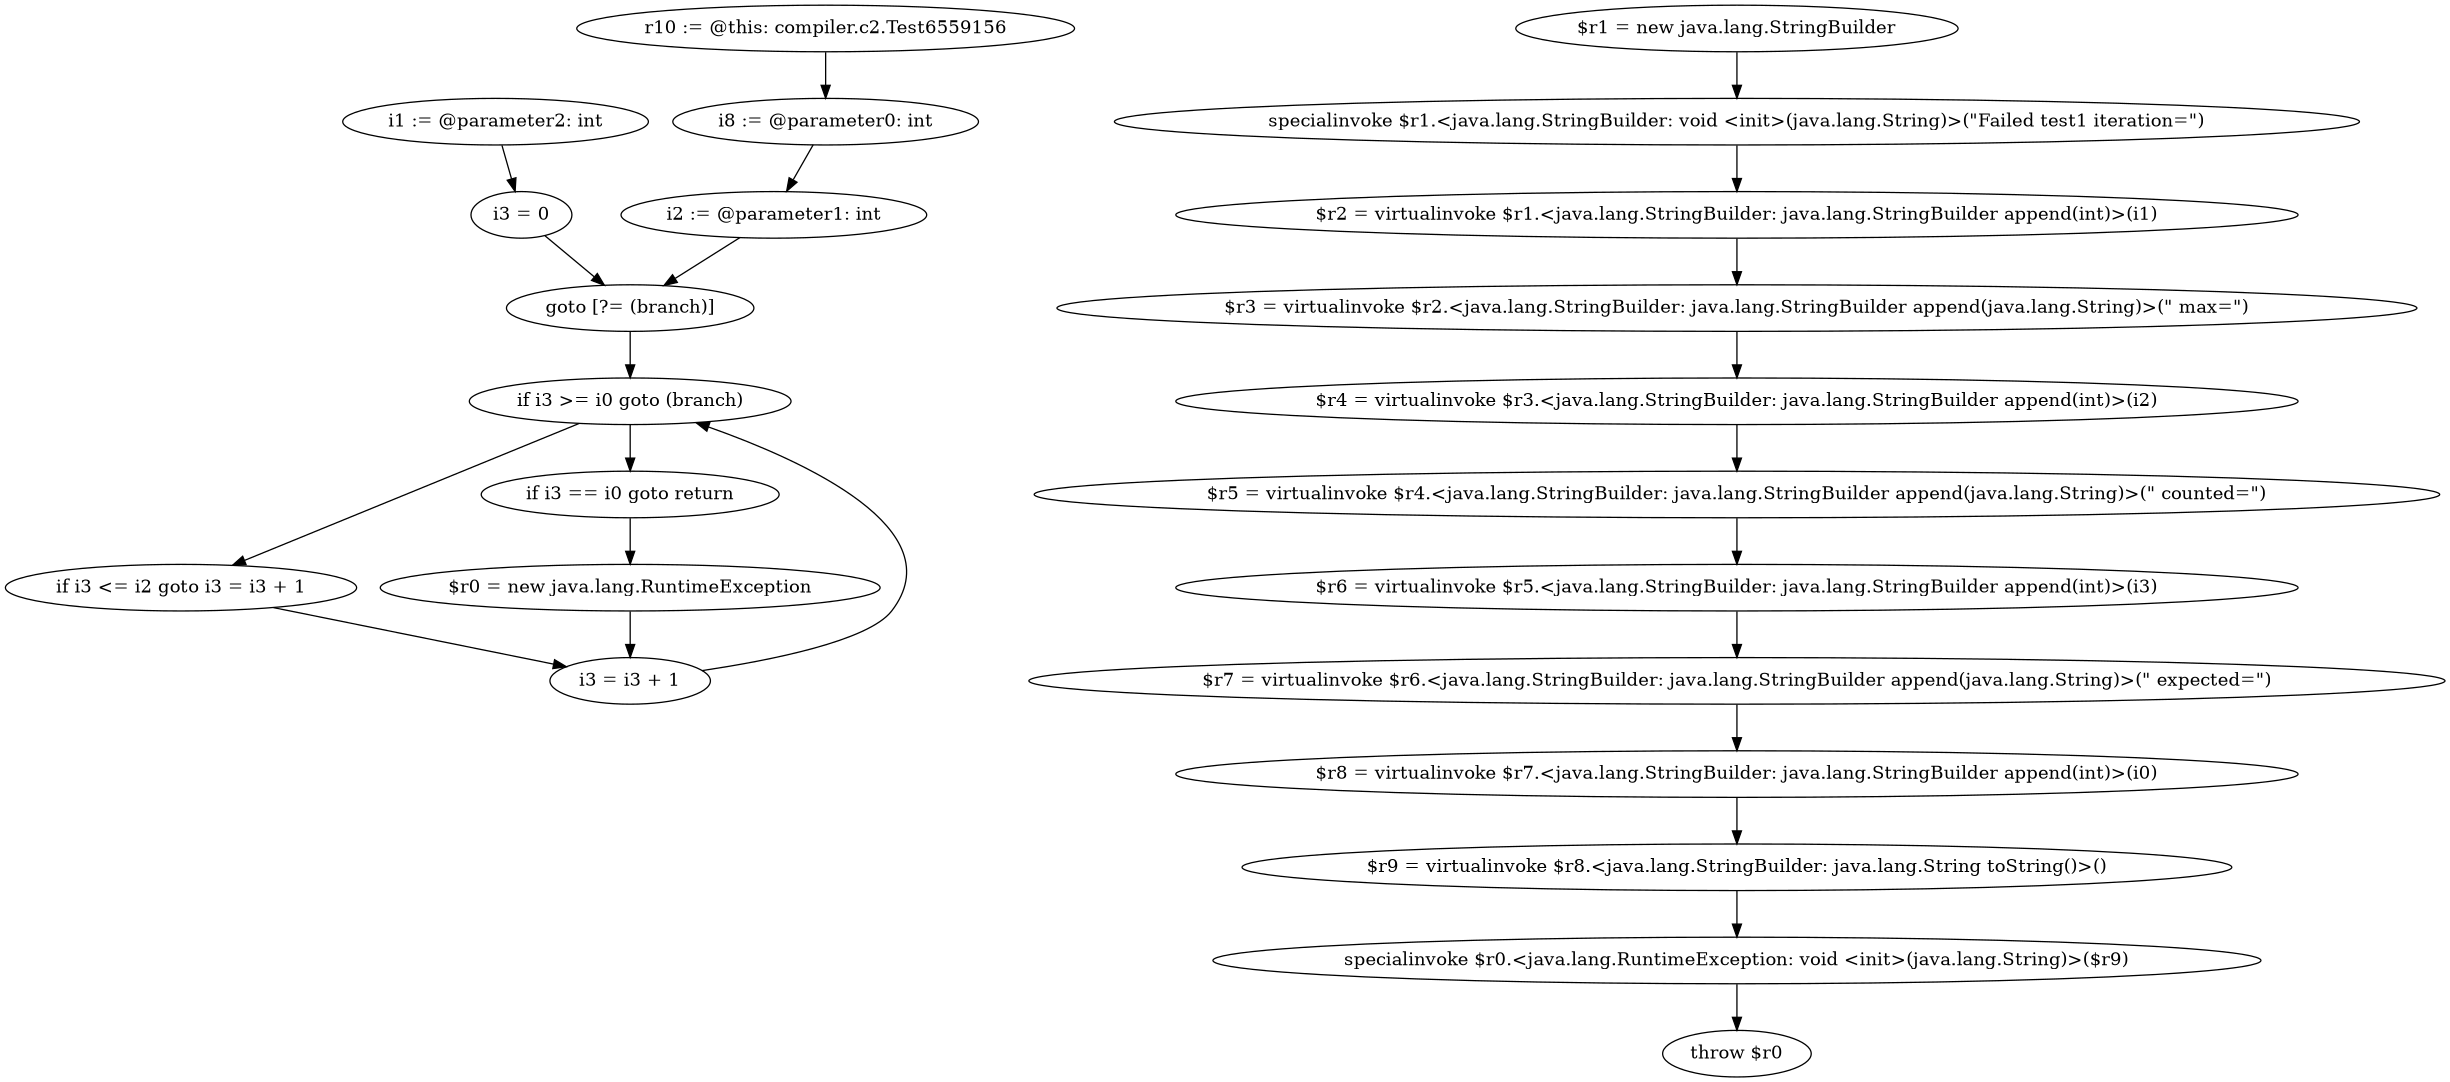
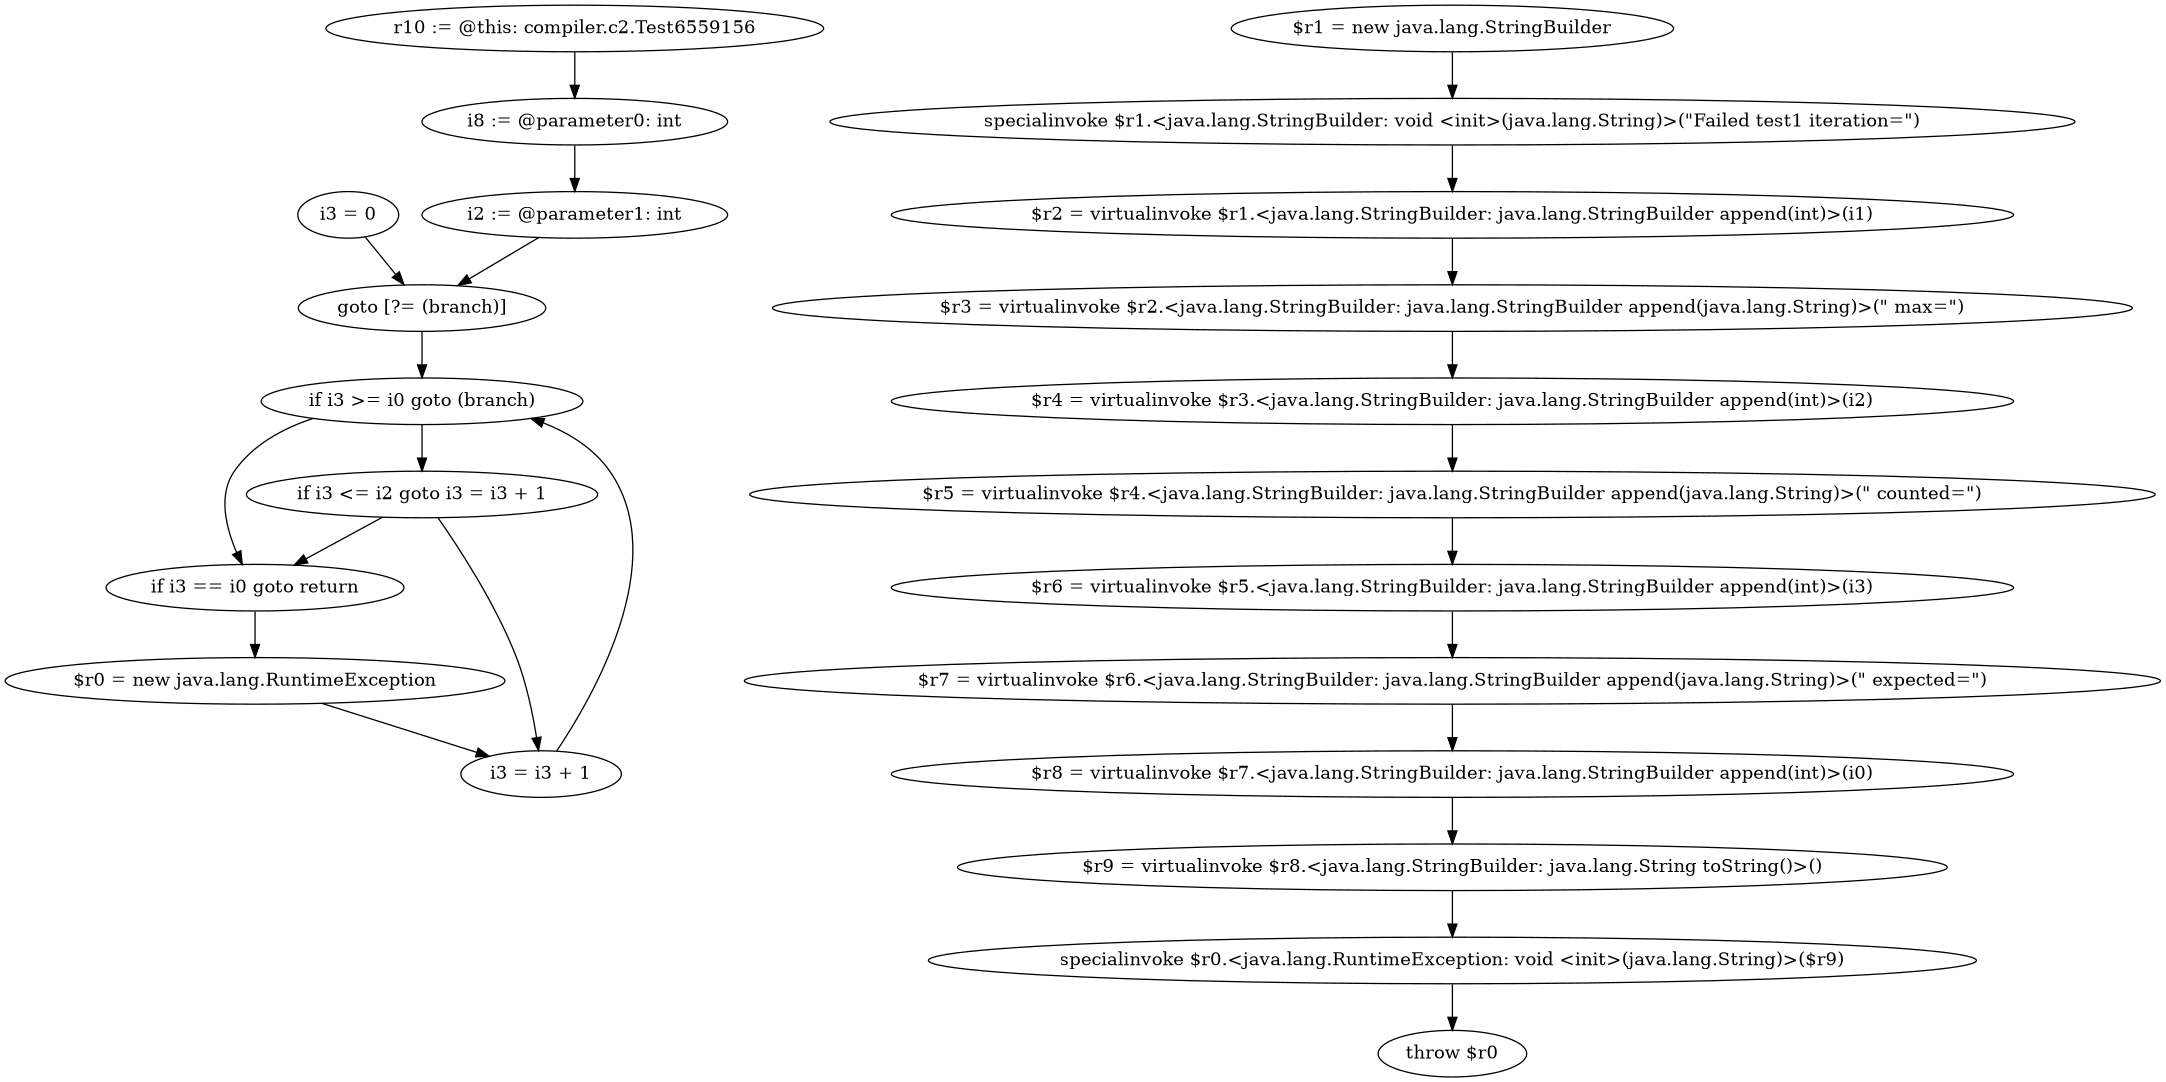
node "i1 := @parameter2: int": removed
edge "if i3 <= i2 goto i3 = i3 + 1" -> "if i3 == i0 goto return": added
